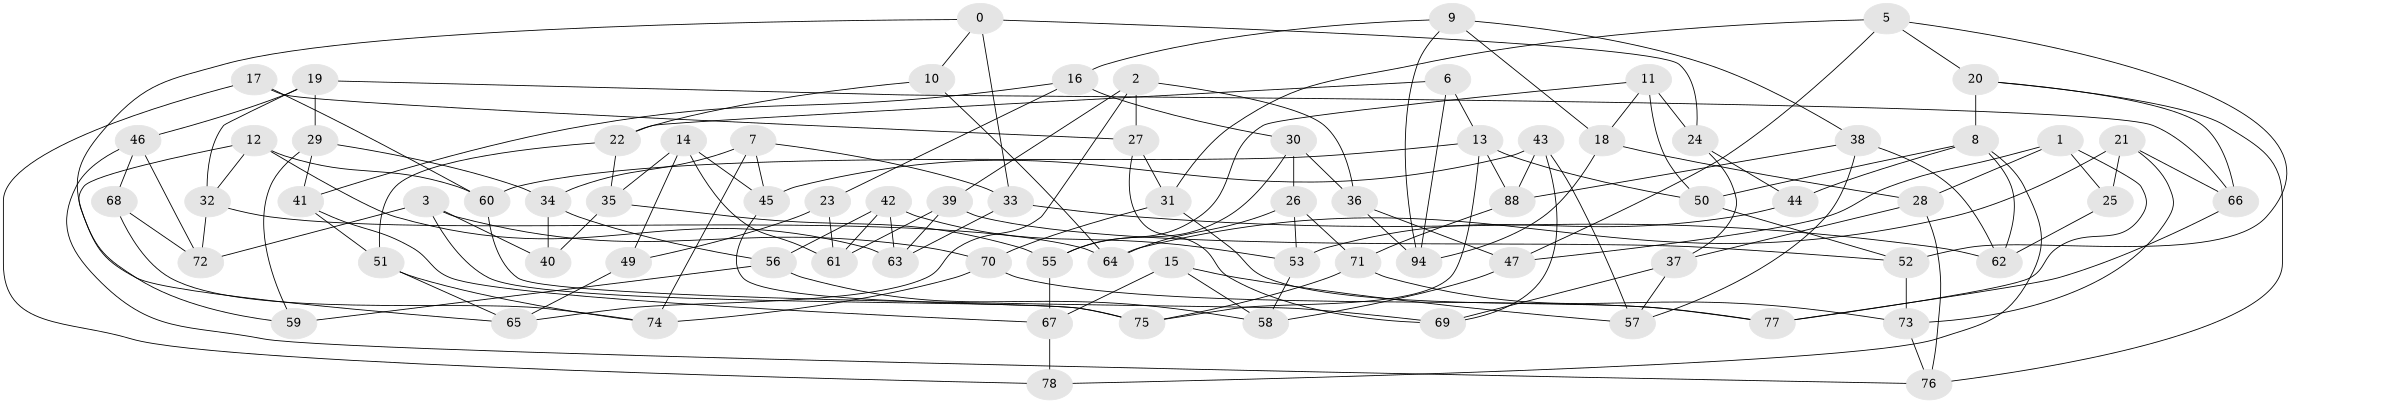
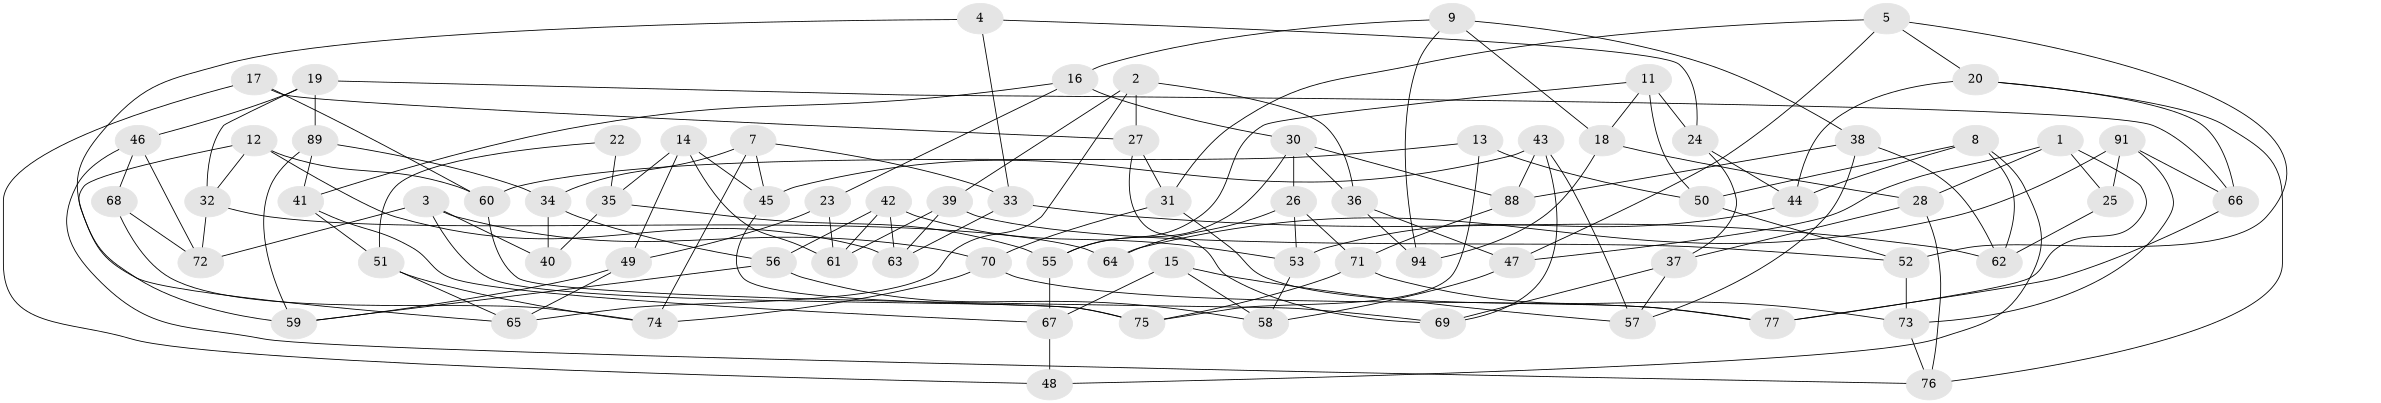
node "0": label "0" -> "4"
node "10": removed
node "6": removed
edge "20" -- "8": now "20" -- "44"
node "29": label "29" -> "89"
node "21": label "21" -> "91"
edge "13" -- "88": now "30" -- "88"
edge "49" -- "59": added
node "78": label "78" -> "48"
